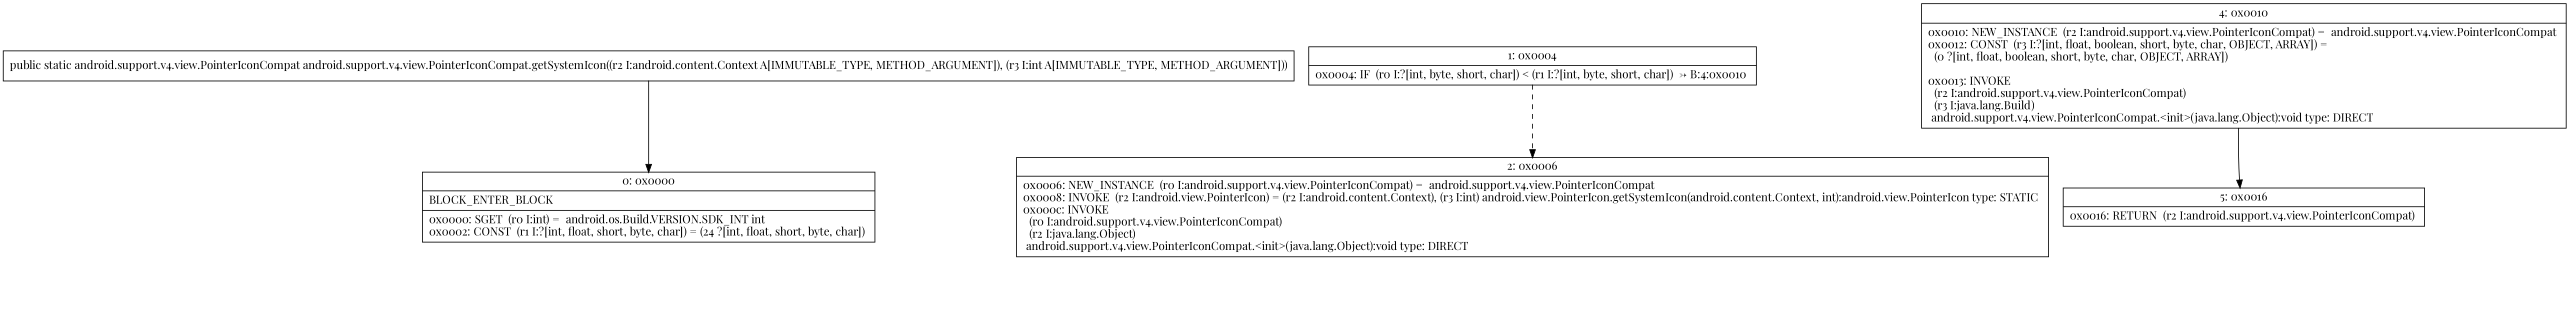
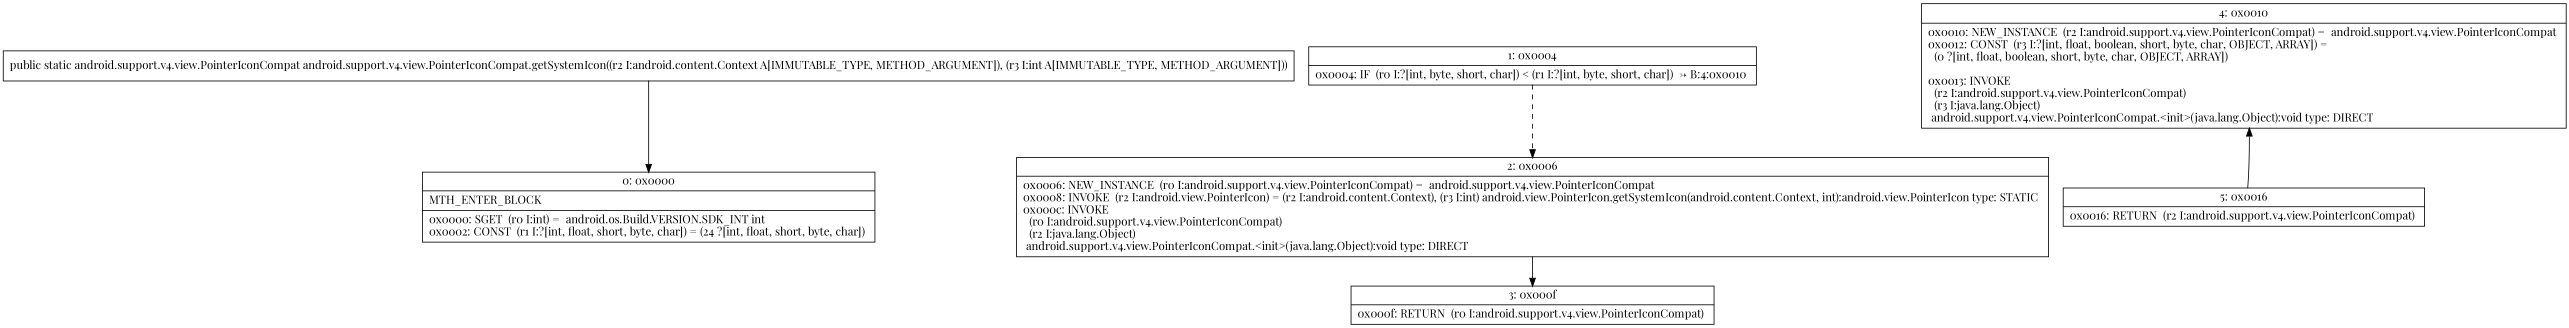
node "4: 0x0010": text "(r3 I:java.lang.Build)" -> "(r3 I:java.lang.Object)"
edge "4: 0x0010" -> "5: 0x0016": reversed
node "0: 0x0000": text "BLOCK_ENTER_BLOCK" -> "MTH_ENTER_BLOCK"
node "3: 0x000f": added
